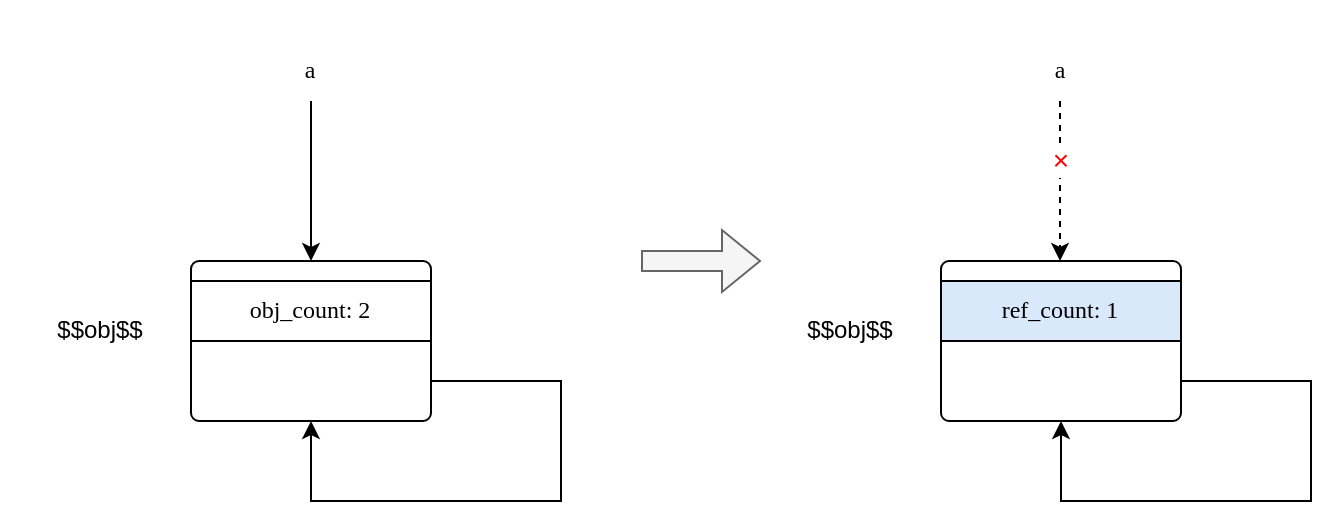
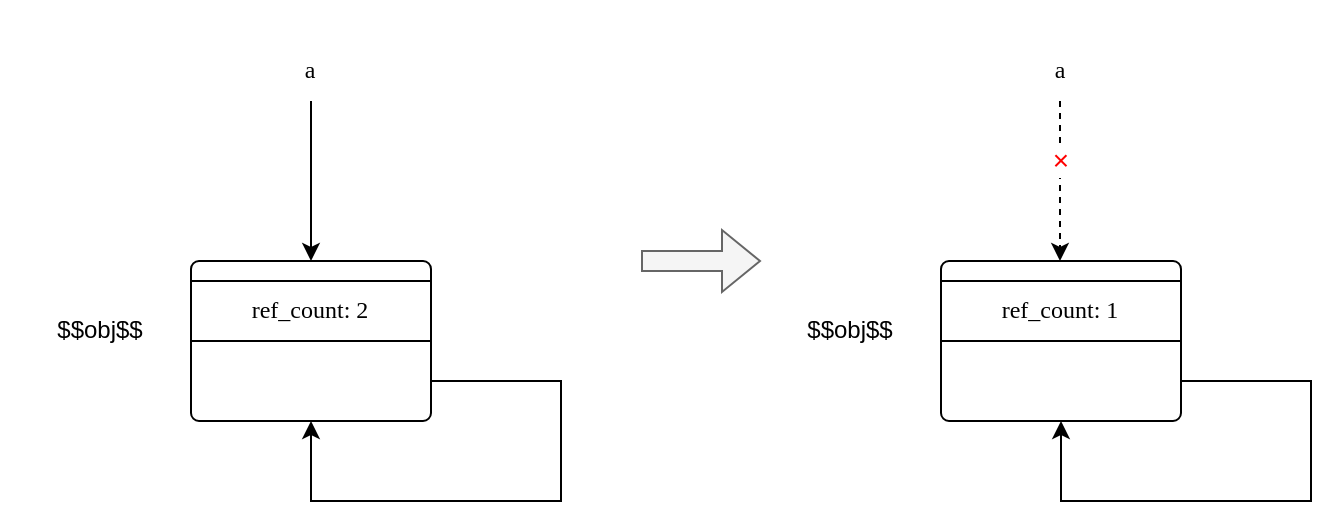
node "obj_count: 2": label "obj_count: 2" -> "ref_count: 2"
node "ref_count: 1": fillcolor #dae8fc -> #ffffff
